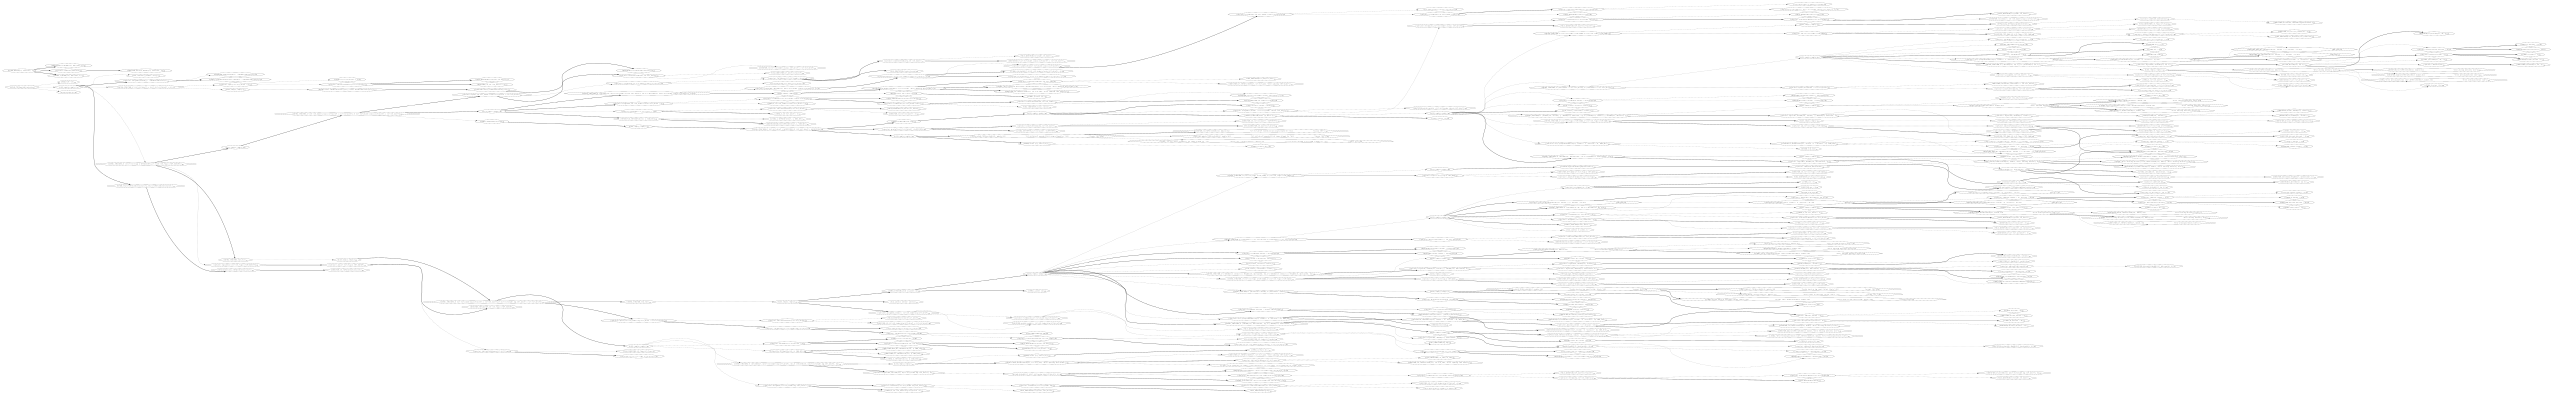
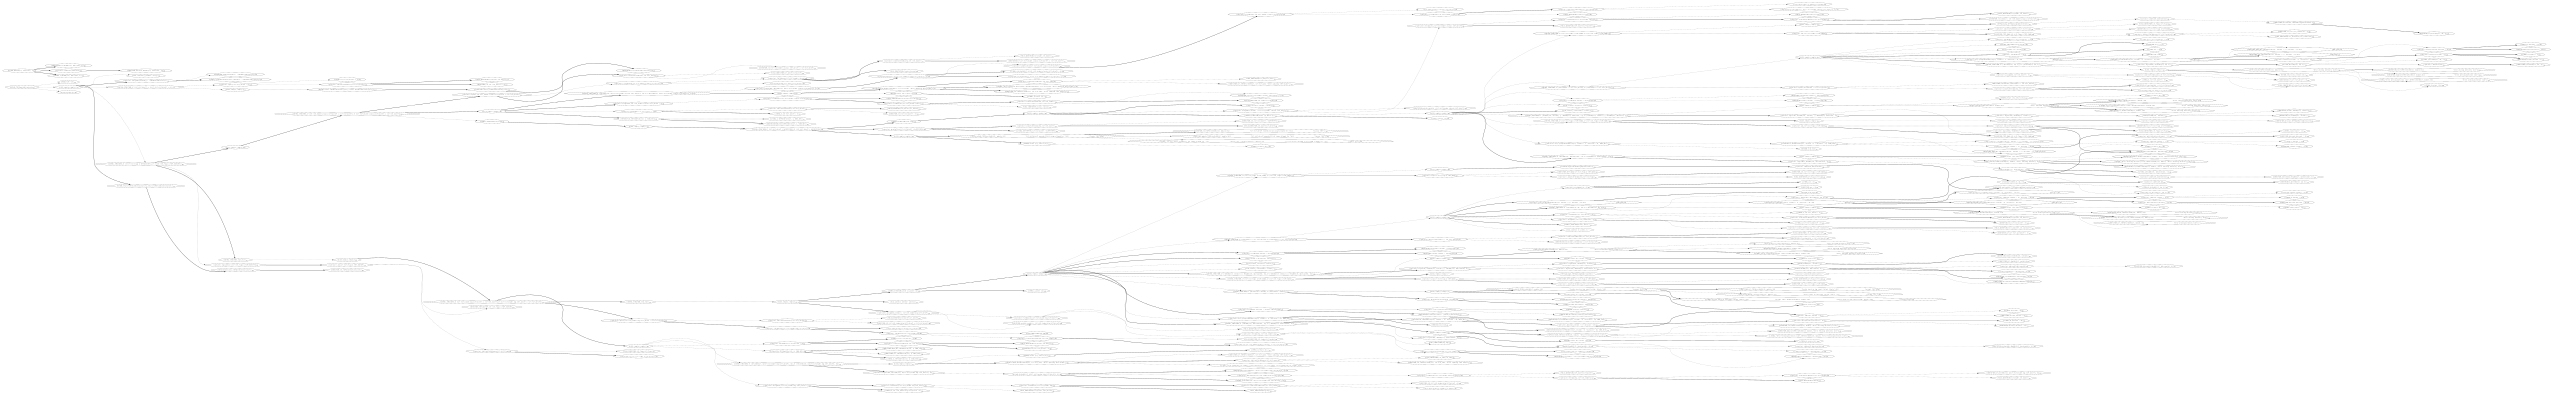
edge "(WriteOK,WriteOK(tif, &m, 4))" -> "(IDENTIFIER,tif,WriteOK(tif, &m, 4))": now "(IDENTIFIER,nextnextdir,TIFFSwabLong(&nextnextdir))" -> "(IDENTIFIER,tif,WriteOK(tif, &m, 4))"
node "(LITERAL,0,tif->tif_header.classic.tiff_diroff = 0)": removed
edge "(<operator>.logicalNot,!ReadOK(tif, &nextnextdir, 4))" -> "(WriteOK,WriteOK(tif, &m, 8))": now "(<operator>.logicalNot,!WriteOK(tif, &m, 8))" -> "(WriteOK,WriteOK(tif, &m, 8))"
edge "(WriteOK,WriteOK(tif, &m, 8))" -> "(IDENTIFIER,tif,WriteOK(tif, &m, 8))": style bold -> dashed
edge "(<operator>.and,tif->tif_flags & TIFF_BIGTIFF)" -> "(IDENTIFIER,TIFF_BIGTIFF,tif->tif_flags & TIFF_BIGTIFF)": style bold -> dashed
